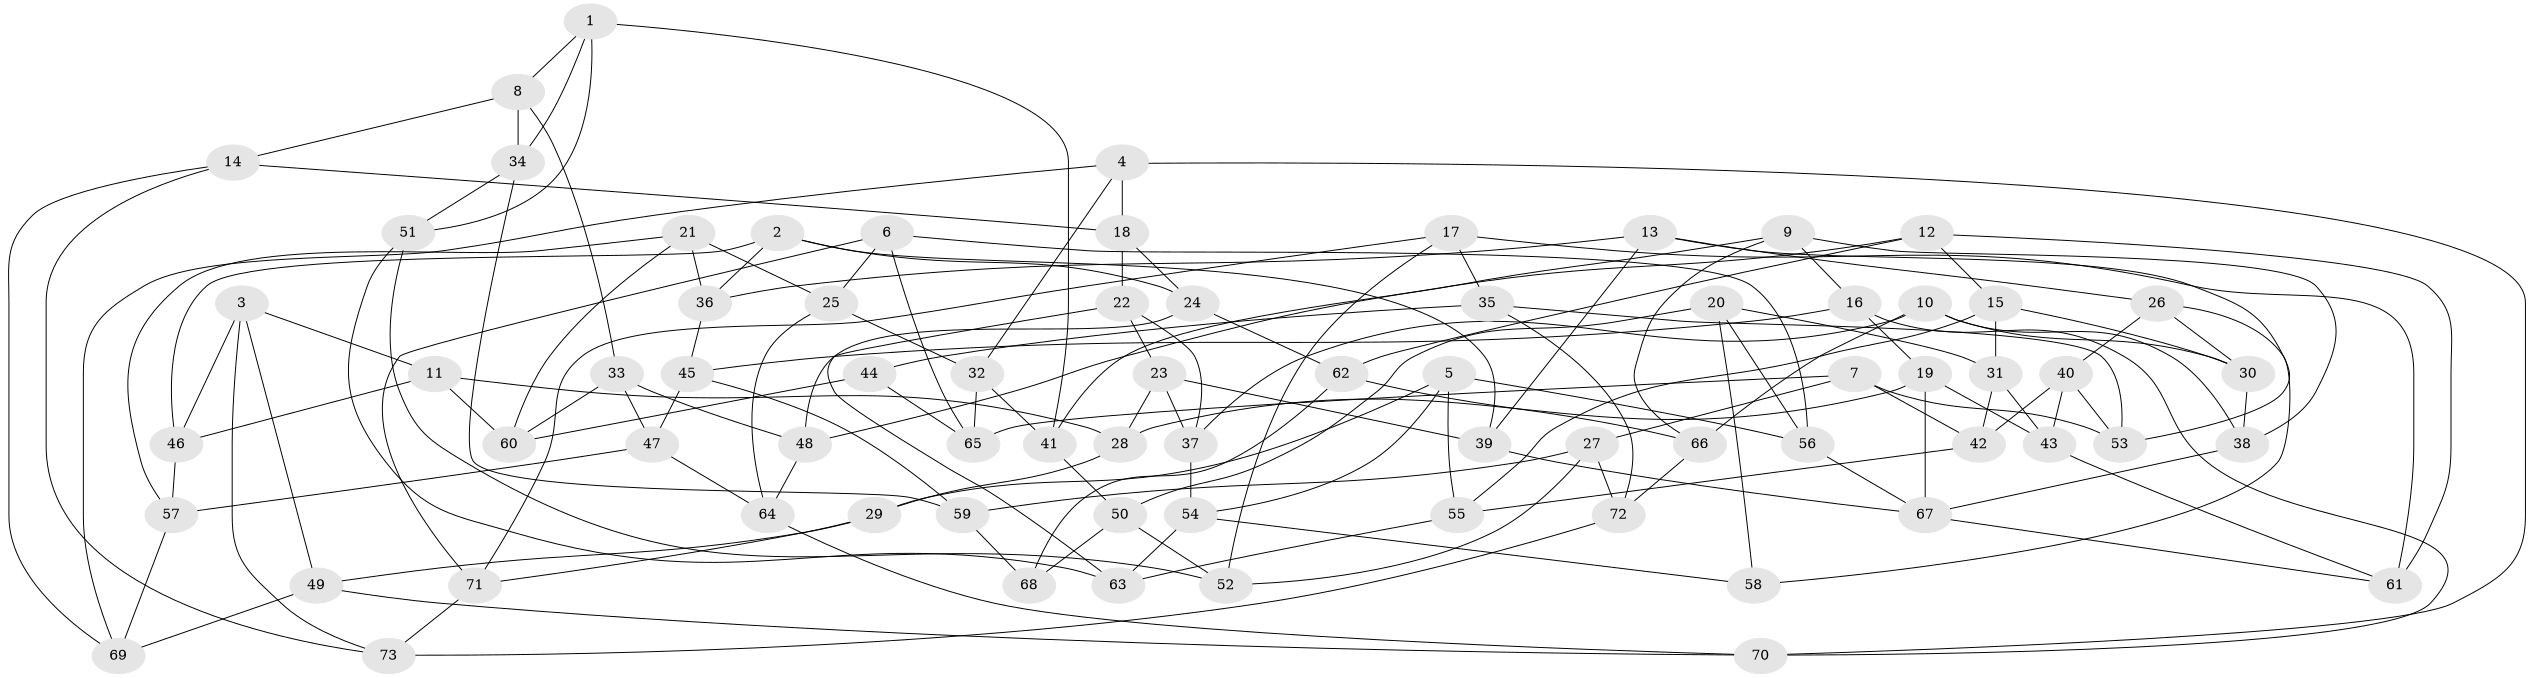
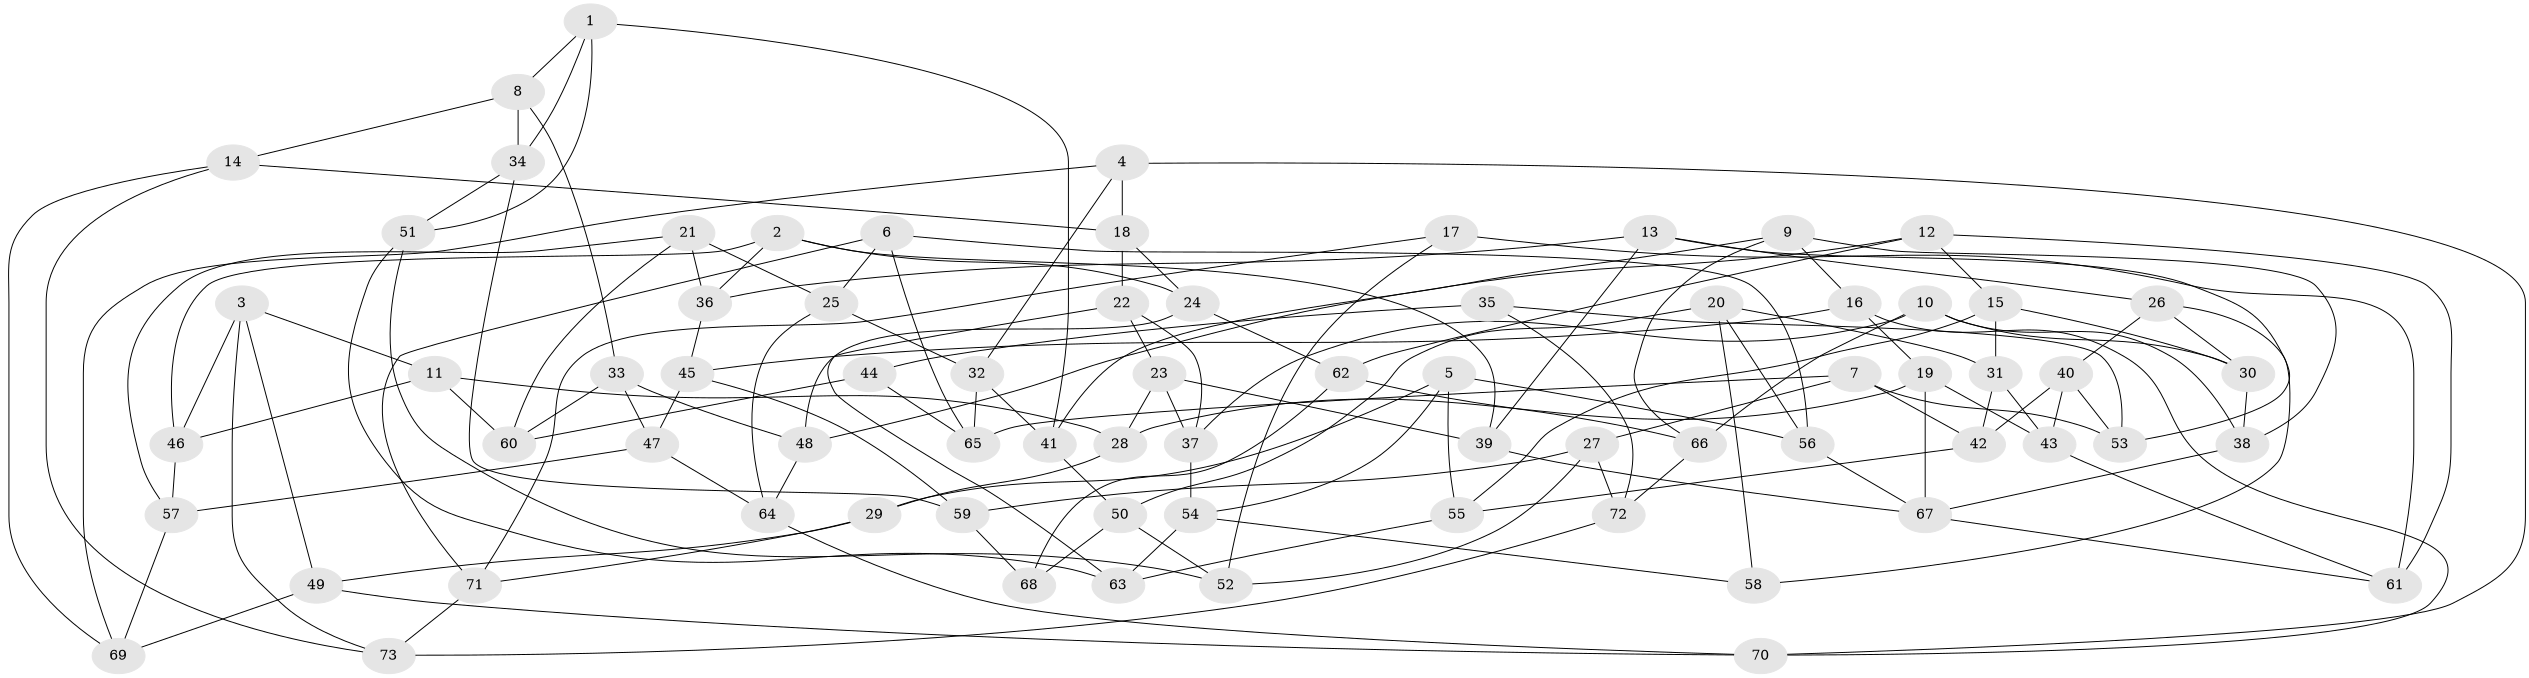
edge "17" -- "35": removed
